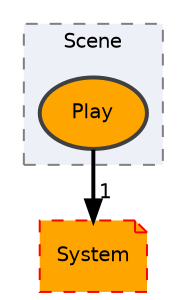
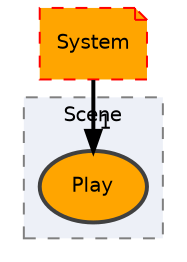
edge "Play" -> "System": reversed
